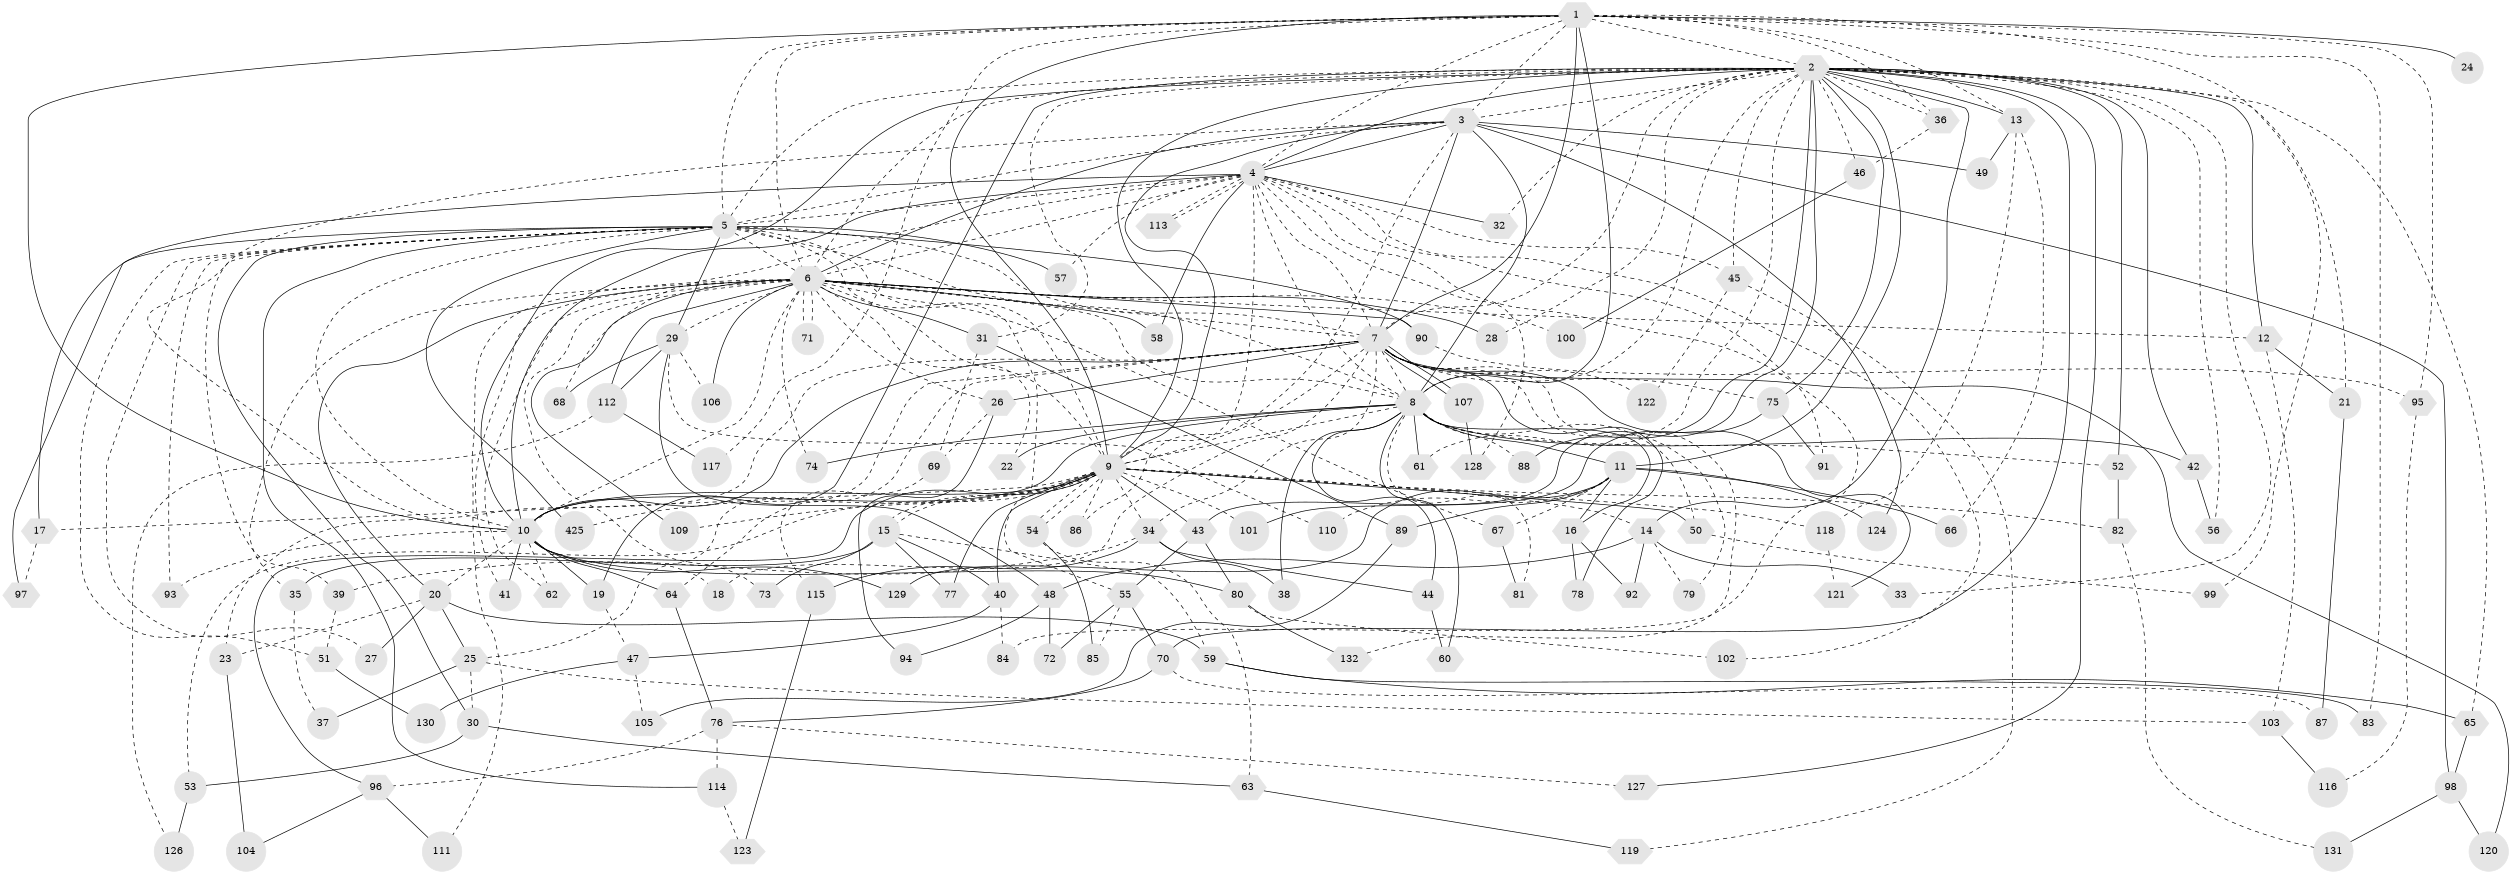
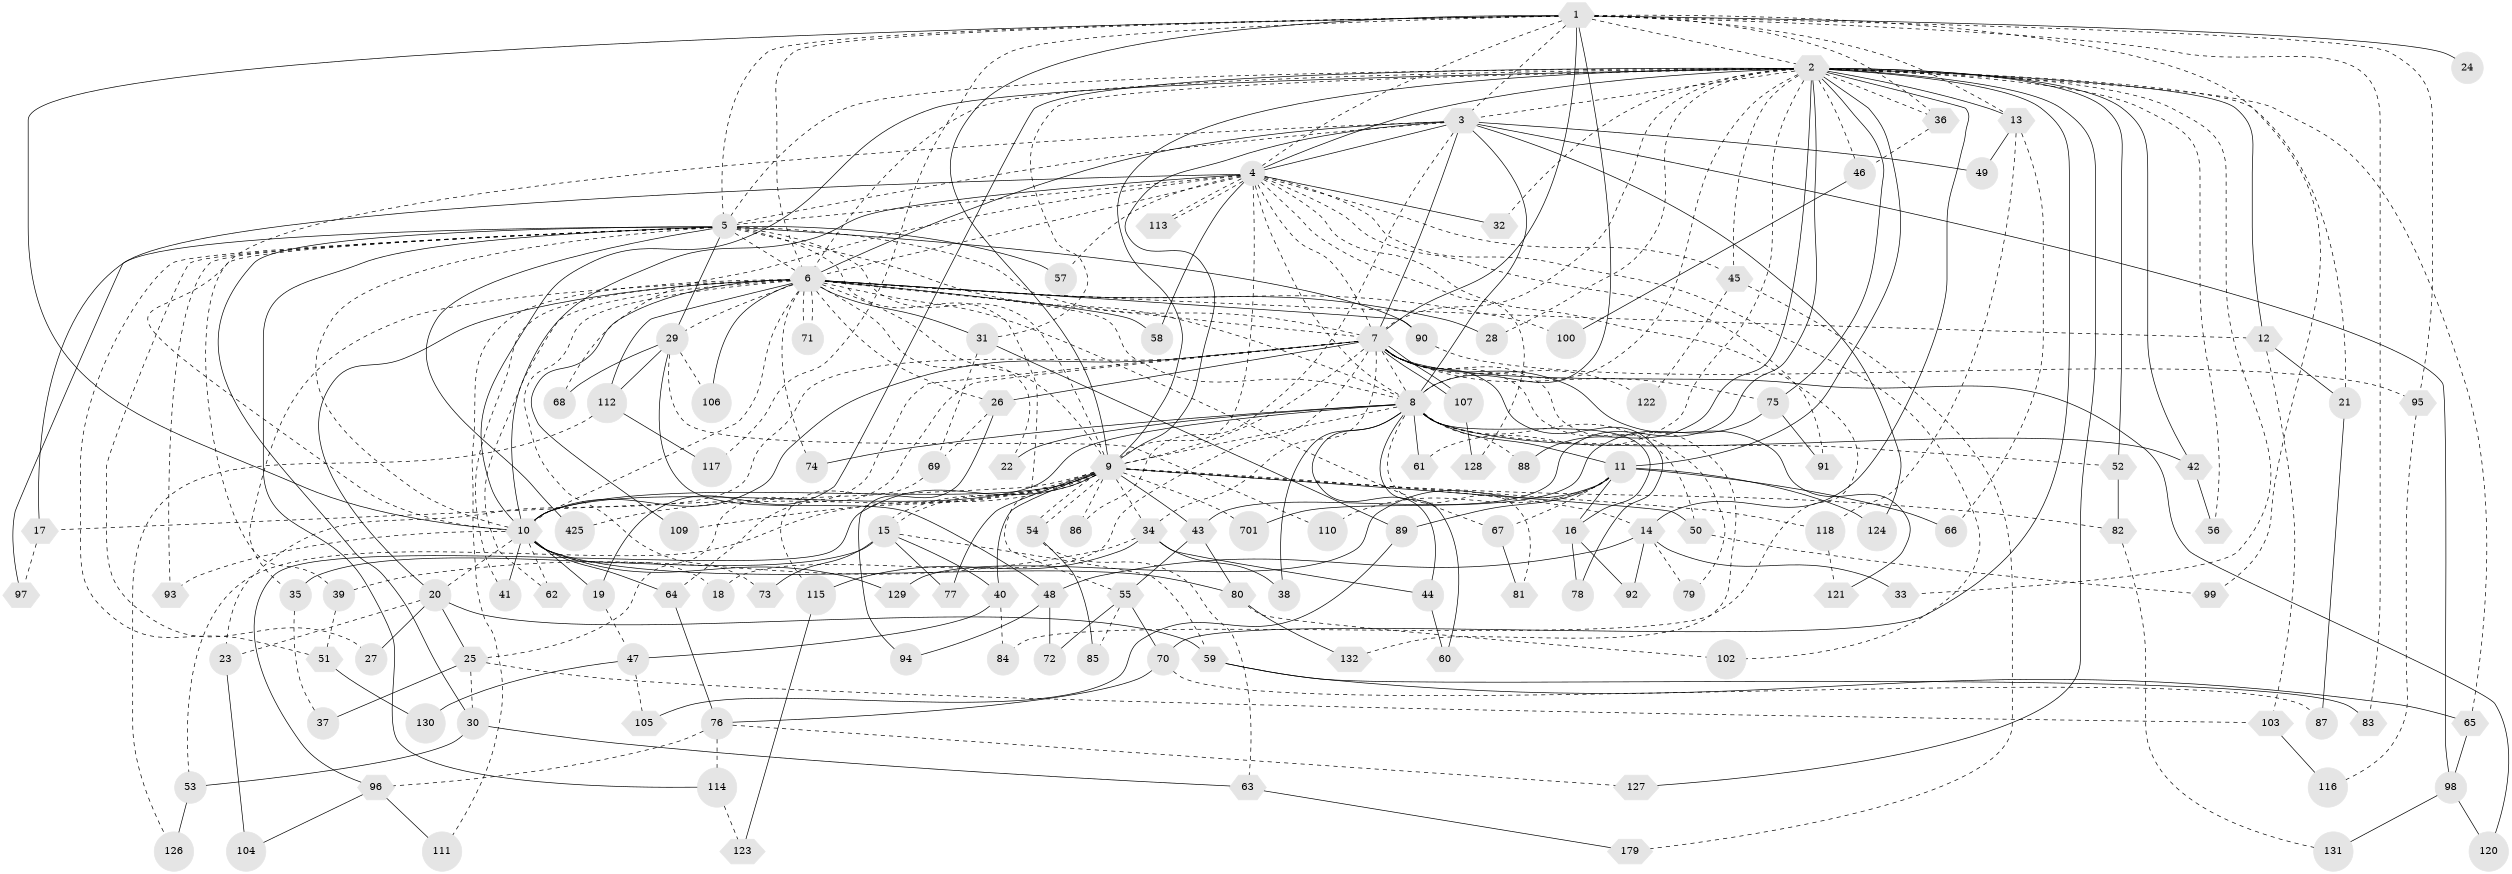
node "101": label "101" -> "701"
node "119": label "119" -> "179"
